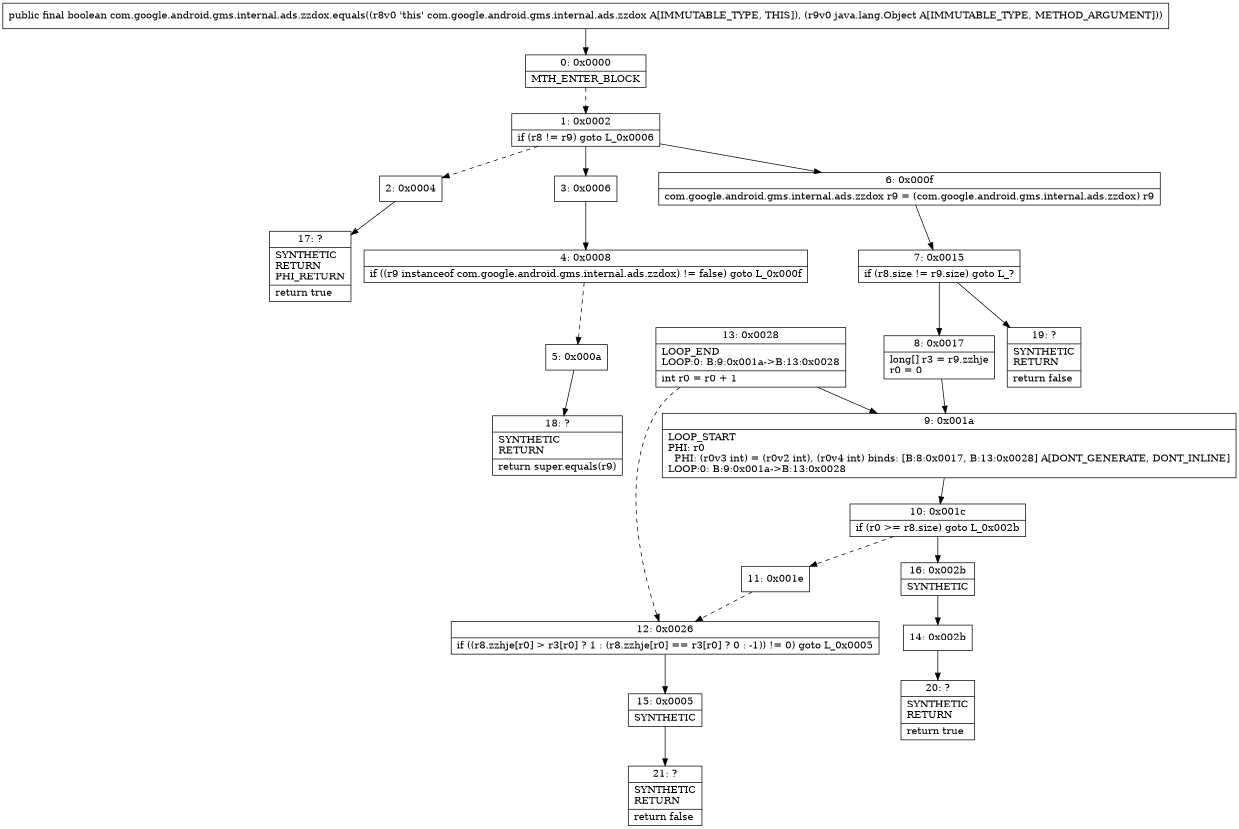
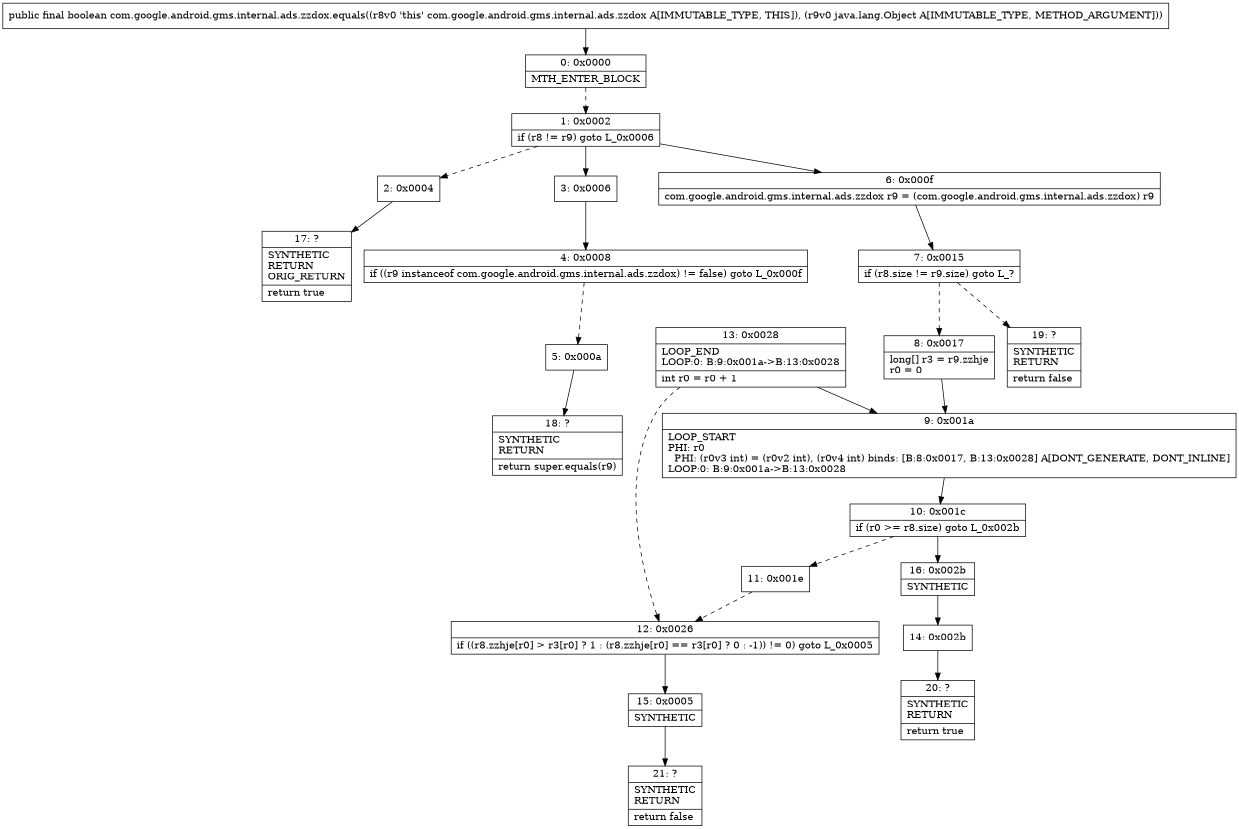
node "17: ?": text "PHI_RETURN" -> "ORIG_RETURN"
edge "7: 0x0015" -> "19: ?": style solid -> dashed
edge "7: 0x0015" -> "8: 0x0017": style solid -> dashed
